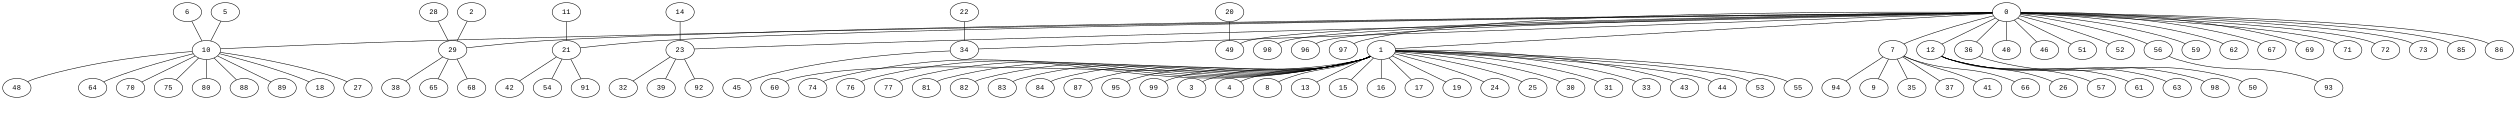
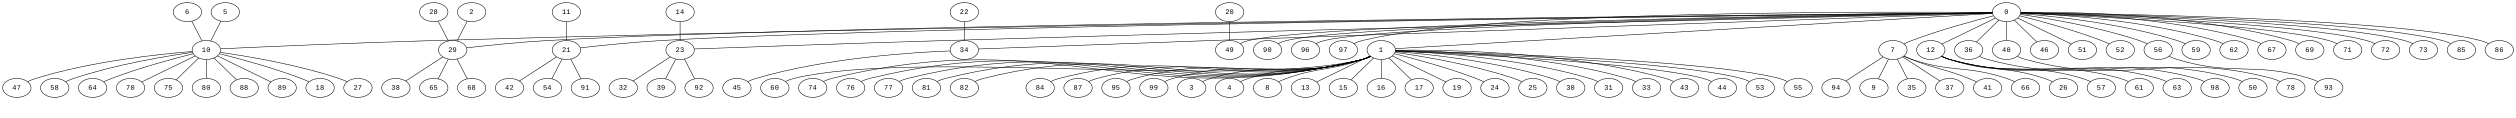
node "48": label "48" -> "47"
node "58": added
node "83": removed
node "78": added
